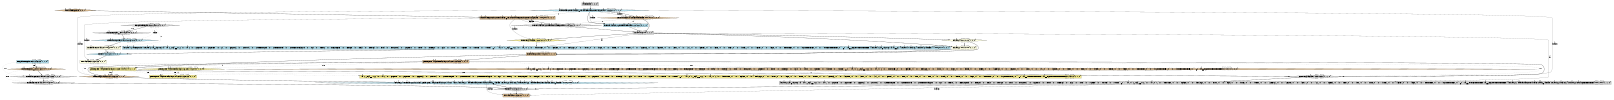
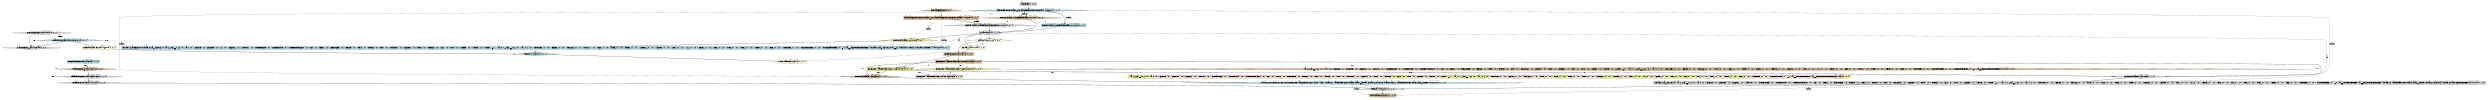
edge "_localctx.exception = re@@@30@@@['0', '0', '1']" -> "_errHandler.reportError(this,re)@@@31@@@['0', '0', '1']": reversed
edge "RecognitionException re@@@29@@@['0', '0', '1']" -> "_errHandler.recover(this,re)@@@32@@@['0', '0', '1']": label "0" -> "true"
